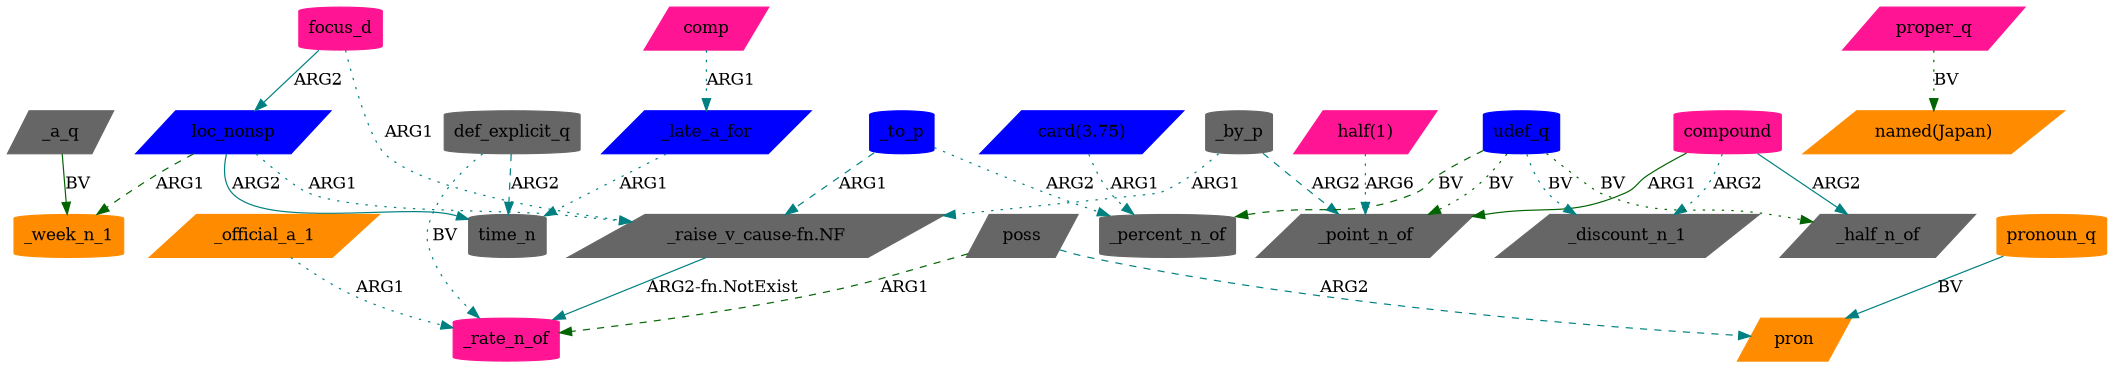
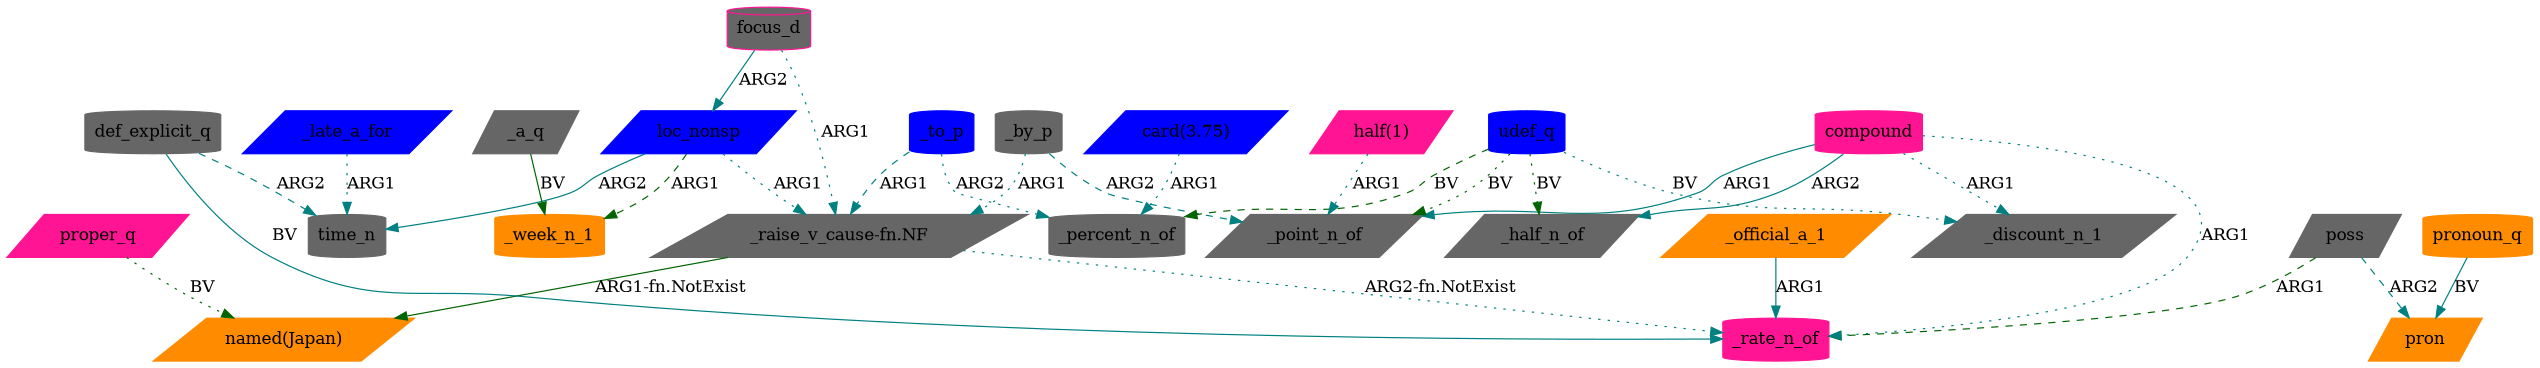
node "focus_d": fillcolor deeppink -> gray40
node "comp": removed
edge "half(1)" -> "_point_n_of": label "ARG6" -> "ARG1"
edge "compound" -> "_discount_n_1": label "ARG2" -> "ARG1"
edge "compound" -> "_point_n_of": color darkgreen -> teal
edge "def_explicit_q" -> "_rate_n_of": style dotted -> solid
edge "compound" -> "_rate_n_of": added, label "ARG1"
edge "_raise_v_cause-fn.NF" -> "_rate_n_of": style solid -> dotted
edge "_raise_v_cause-fn.NF" -> "named(Japan)": added, label "ARG1-fn.NotExist"
edge "_official_a_1" -> "_rate_n_of": style dotted -> solid
